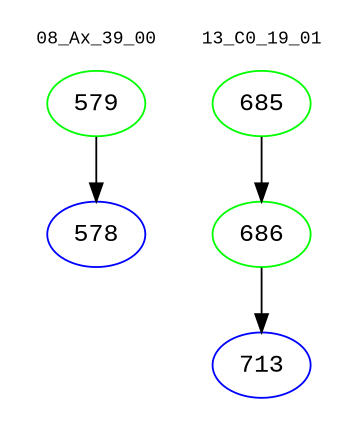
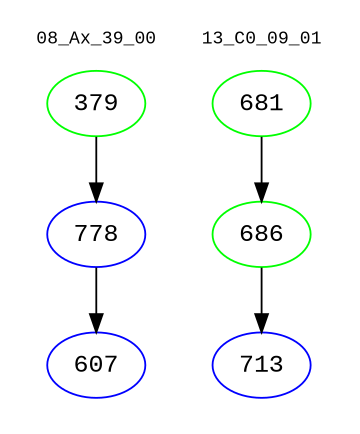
cluster "13_C0_19_01": label "13_C0_19_01" -> "13_C0_09_01"
node "579": label "579" -> "379"
node "685": label "685" -> "681"
node "578": label "578" -> "778"
node "607": added
